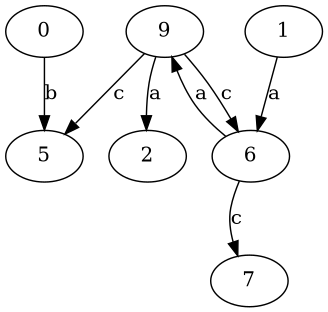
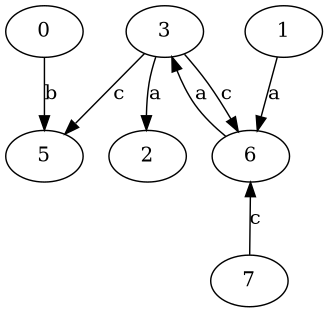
node "9": label "9" -> "3"
edge "6" -> "7": reversed
